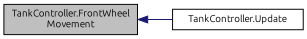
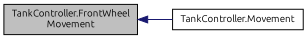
node "TankController.Update": label "TankController.Update" -> "TankController.Movement"
